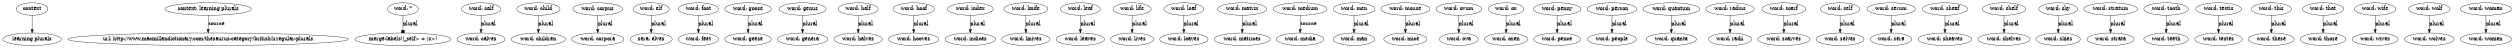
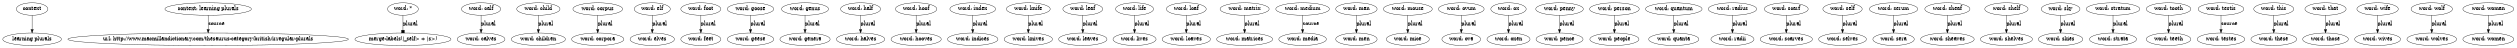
edge "word: men" -> "word: man": reversed
edge "word: testis" -> "word: testes": label "plural" -> "source"
node "sera: elves": label "sera: elves" -> "word: elves"
